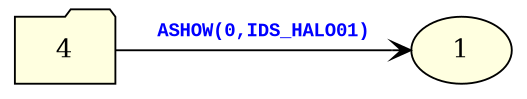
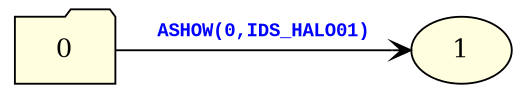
node "4": label "4" -> "0"
